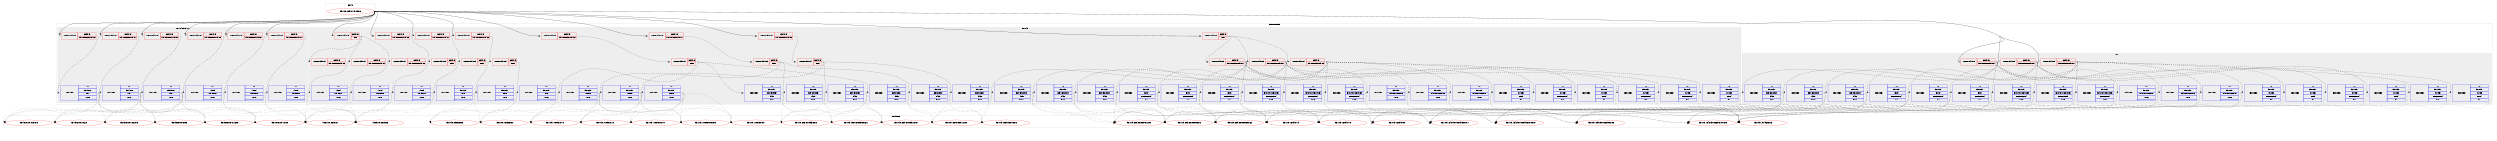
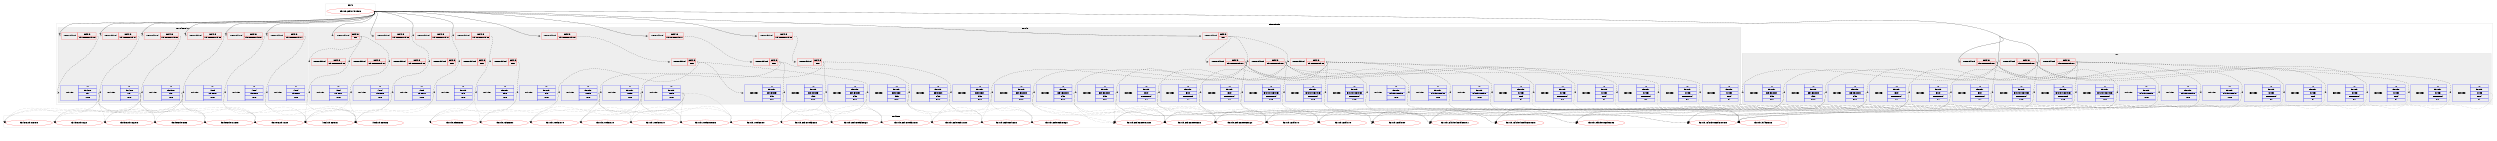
node "dev-ruby/actionpack-5.1.6.1": added
